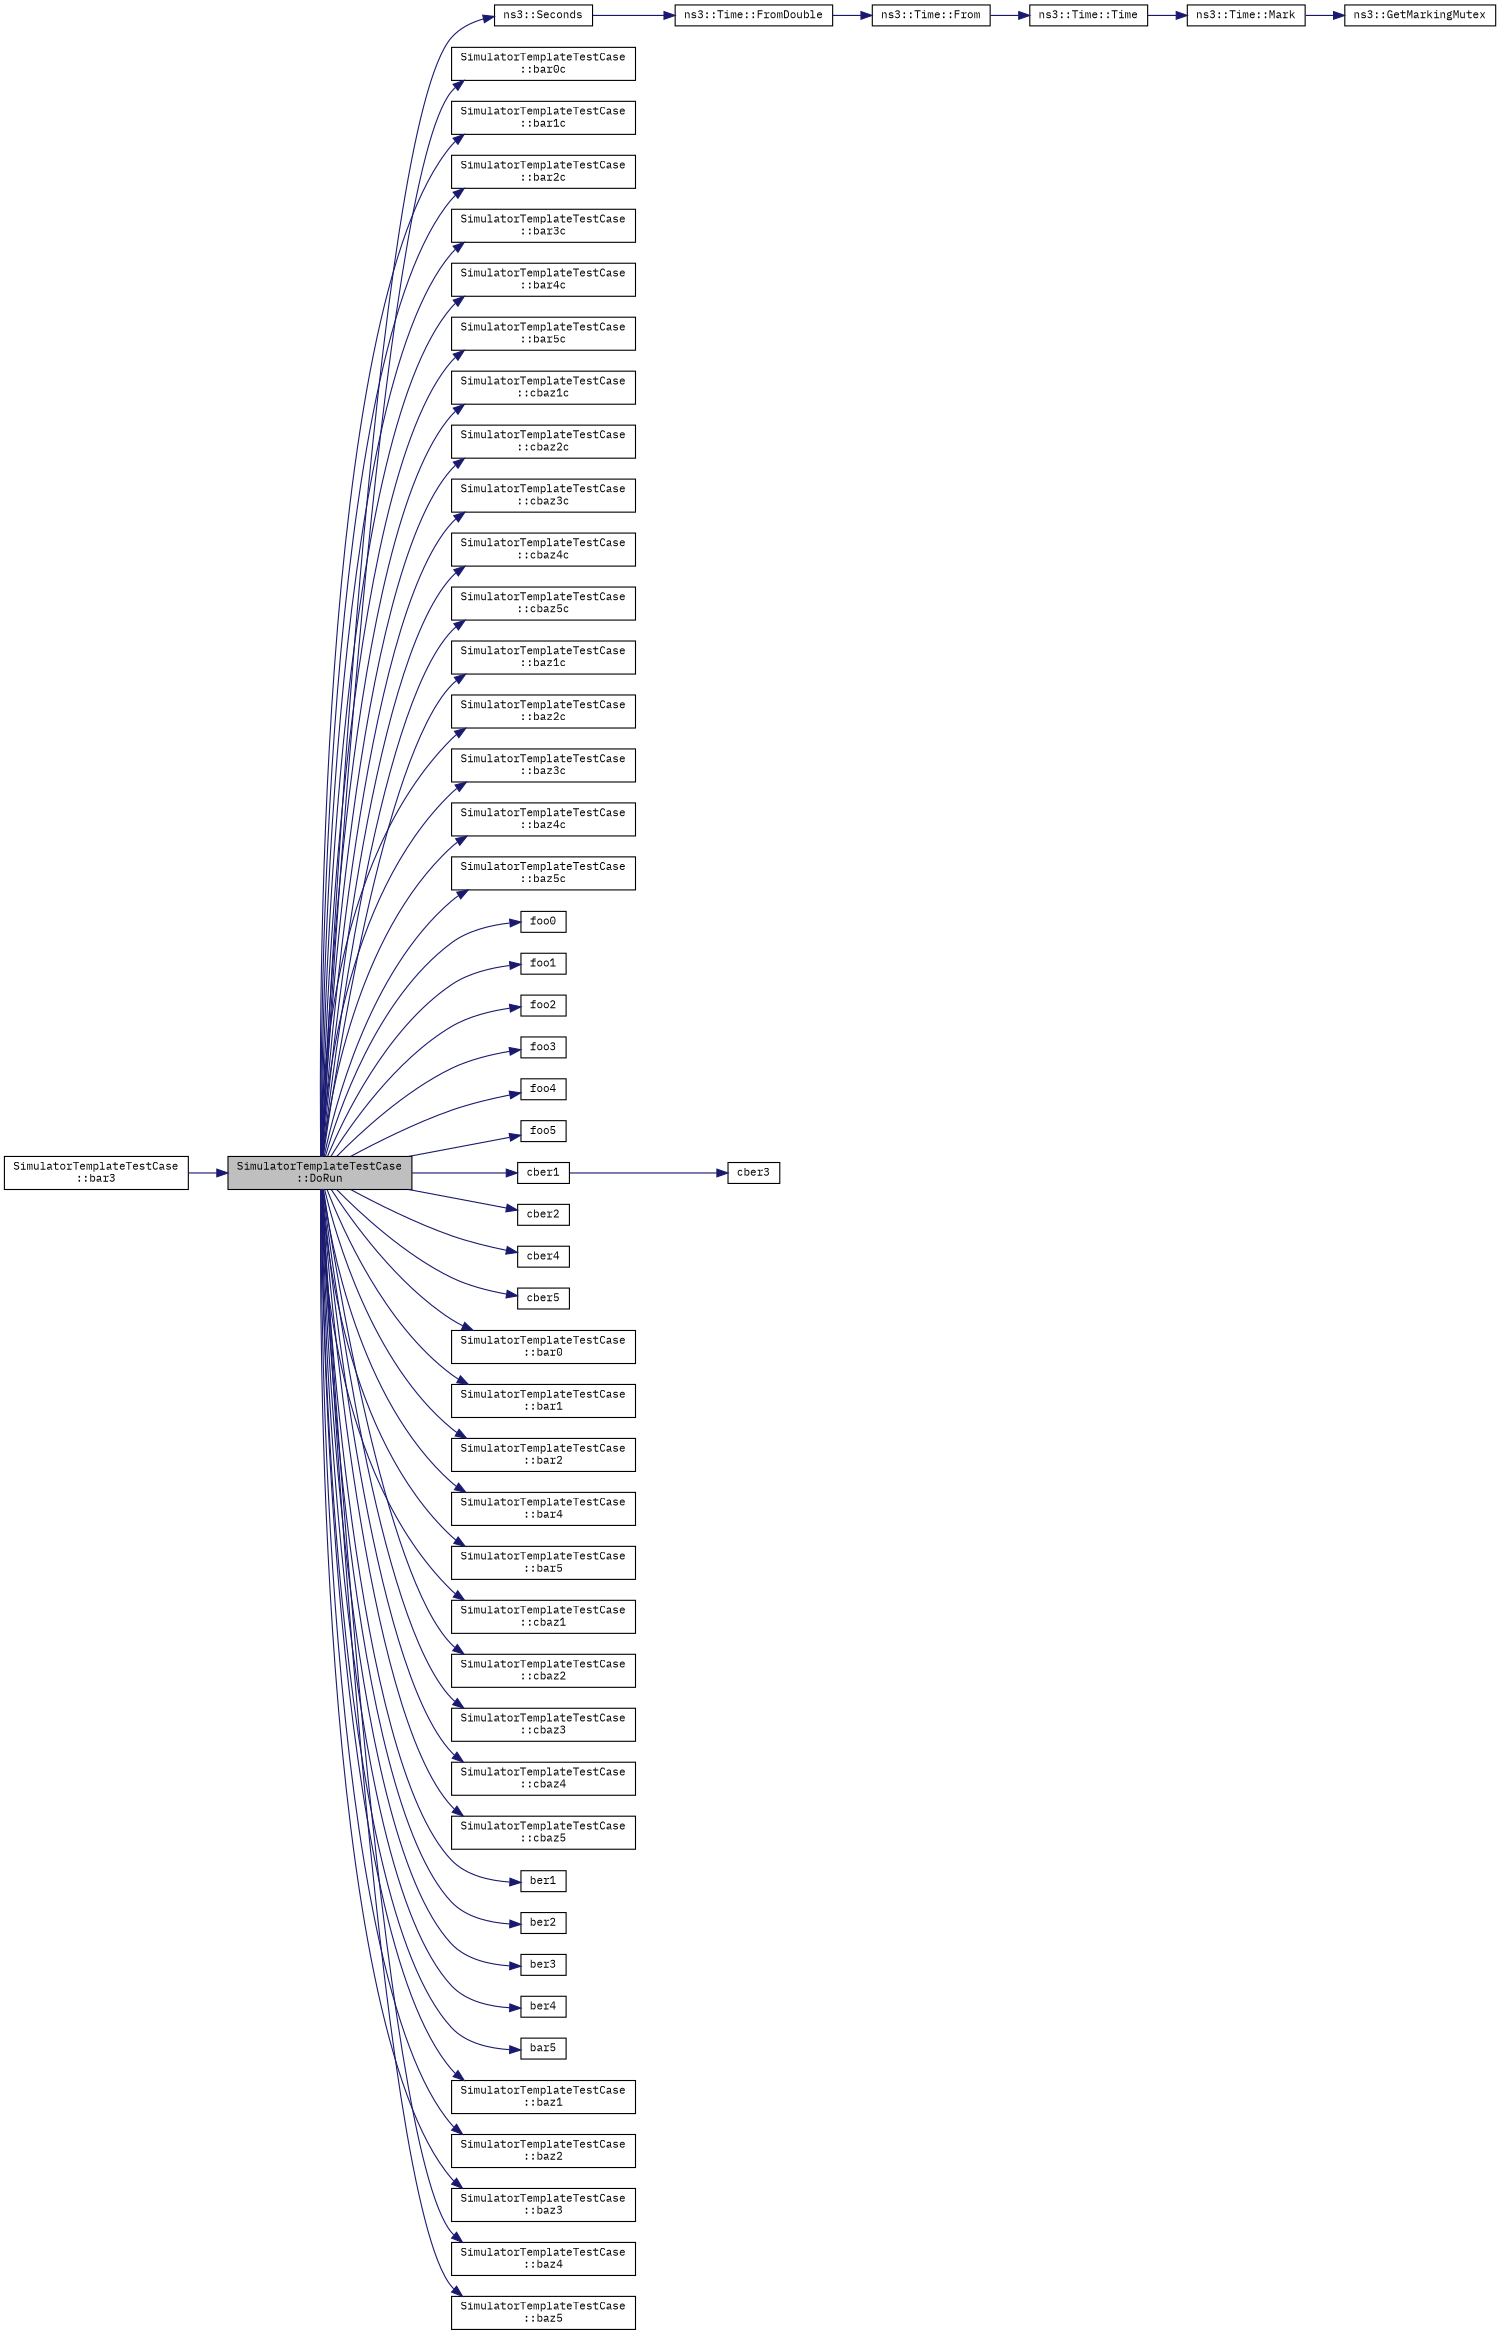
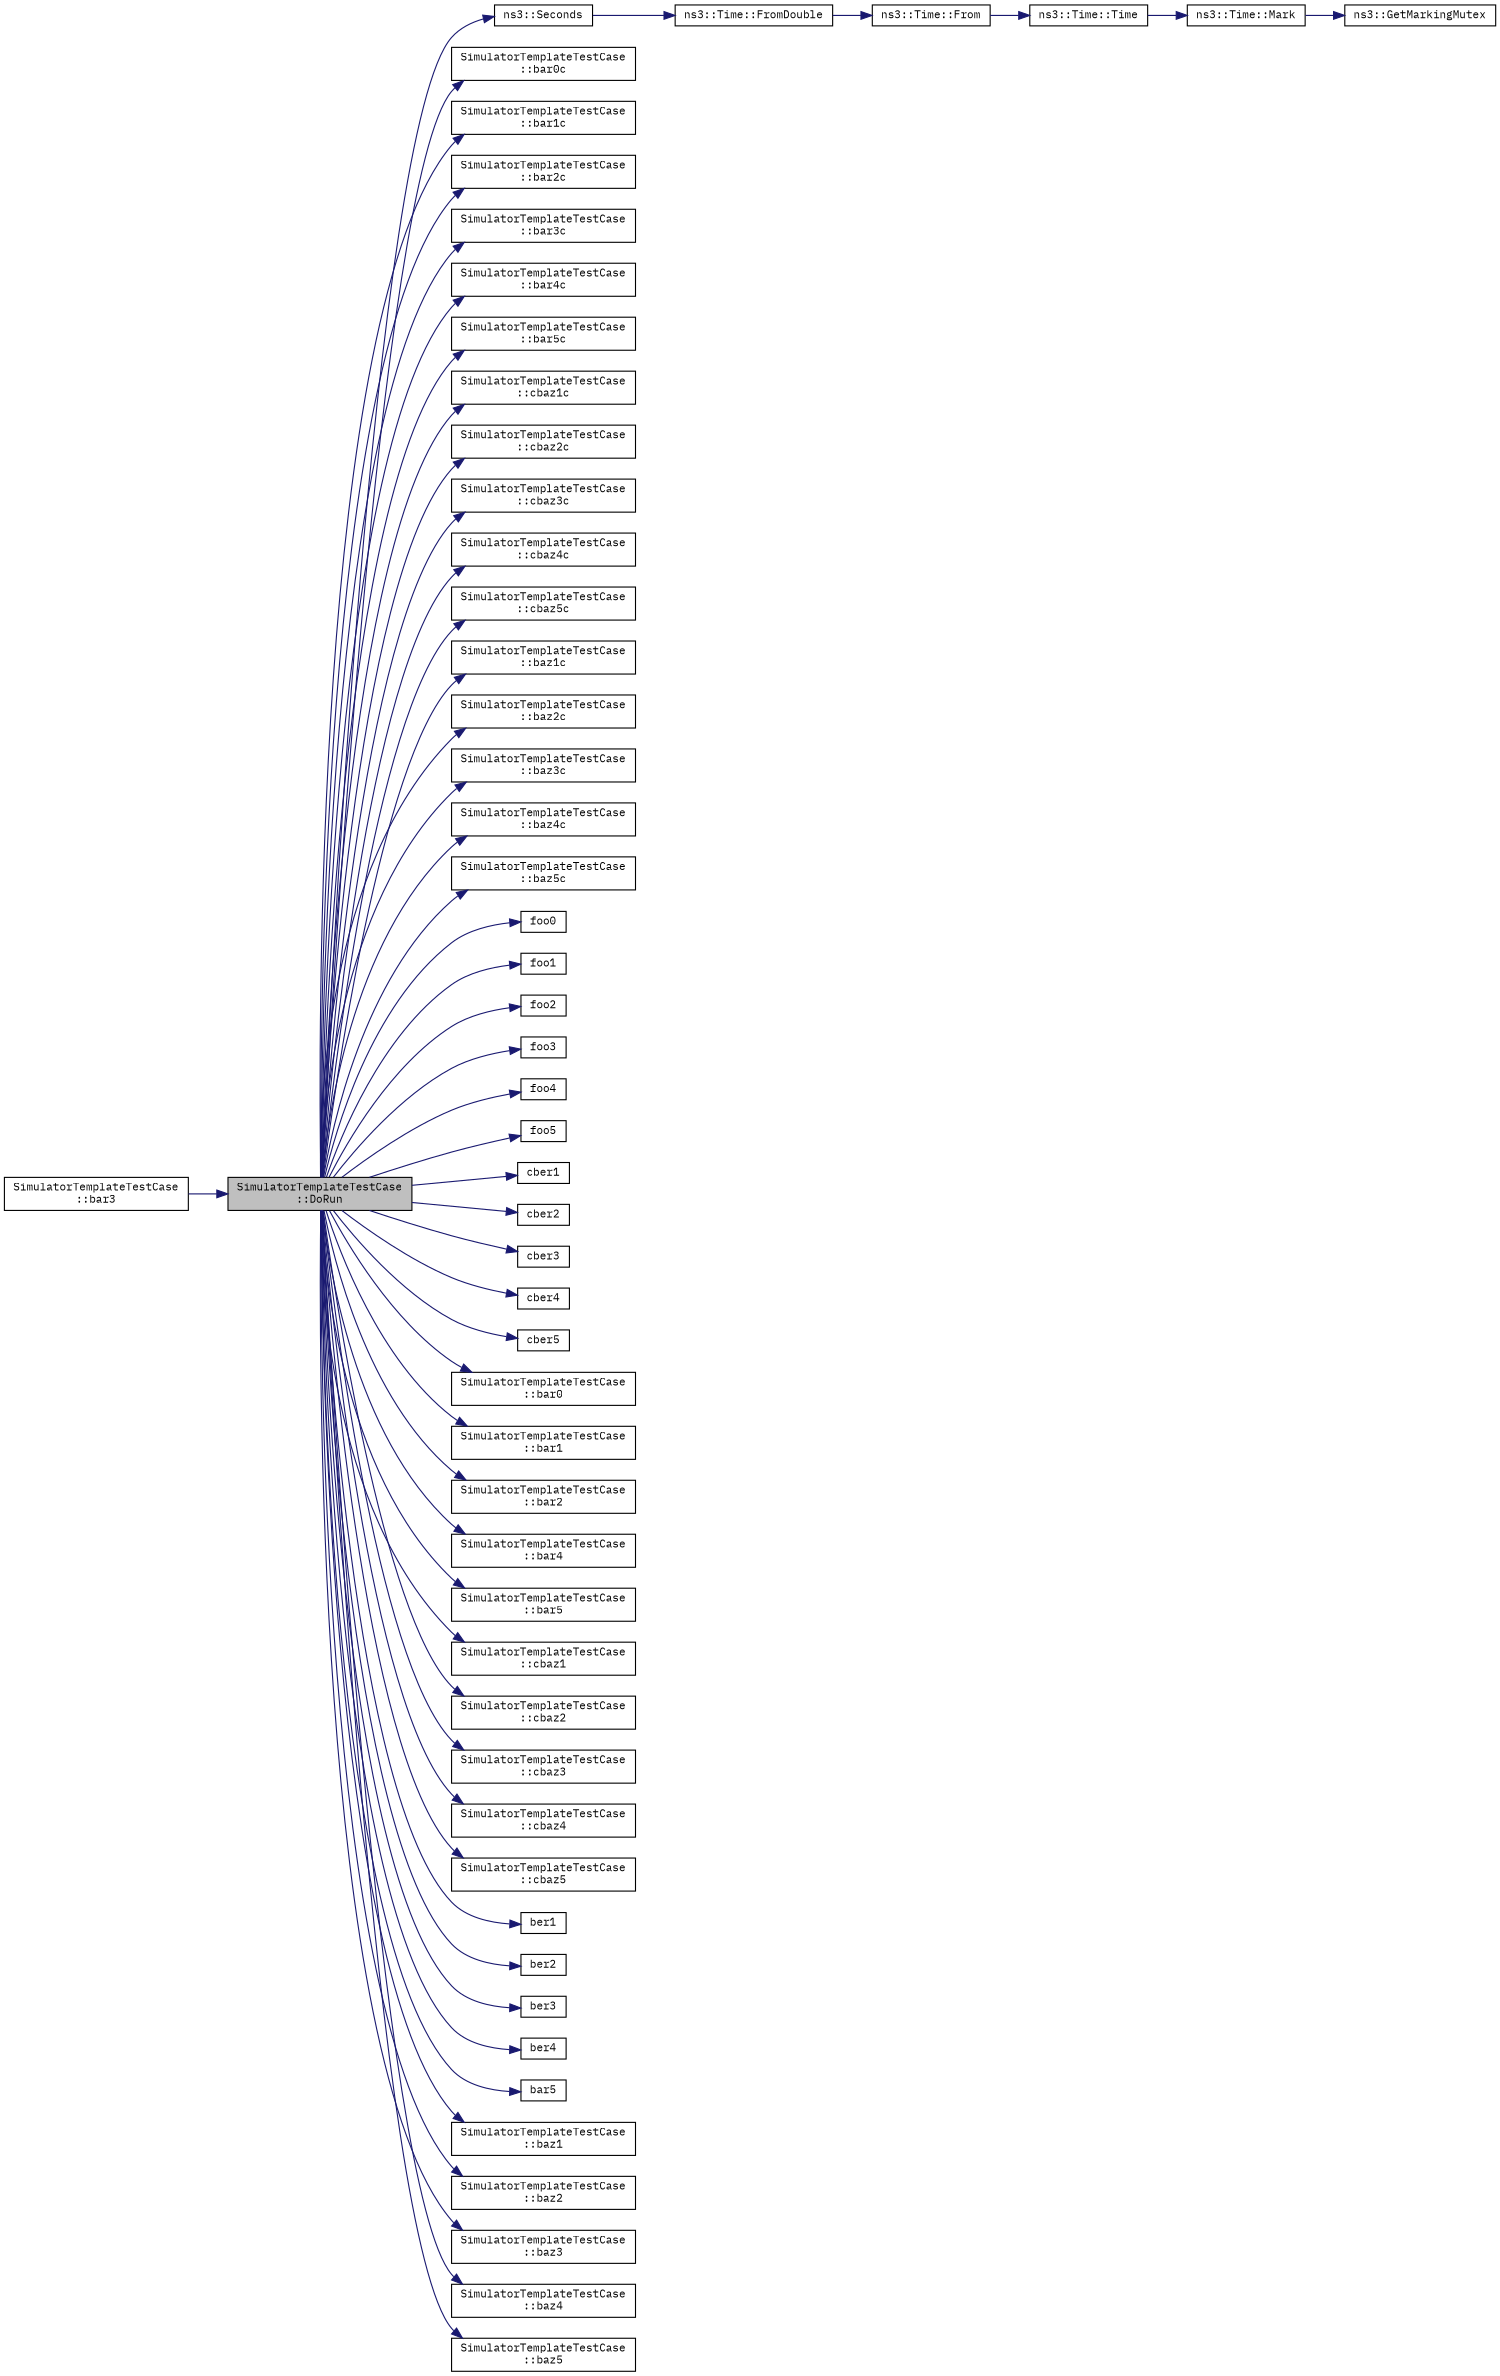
edge "cber1" -> "cber3": now "SimulatorTemplateTestCase ::DoRun" -> "cber3"
